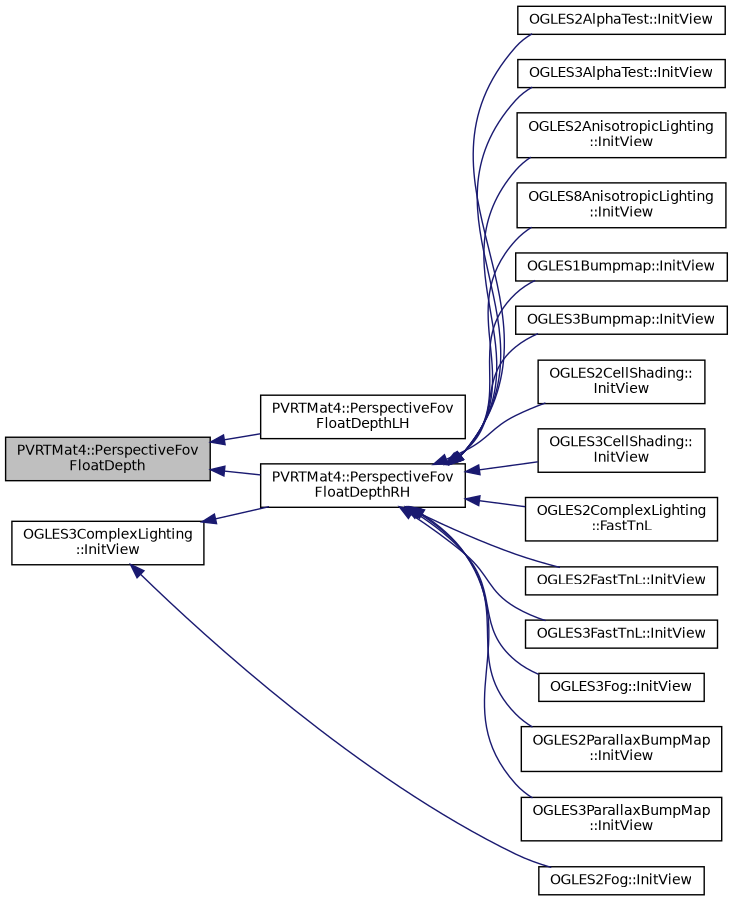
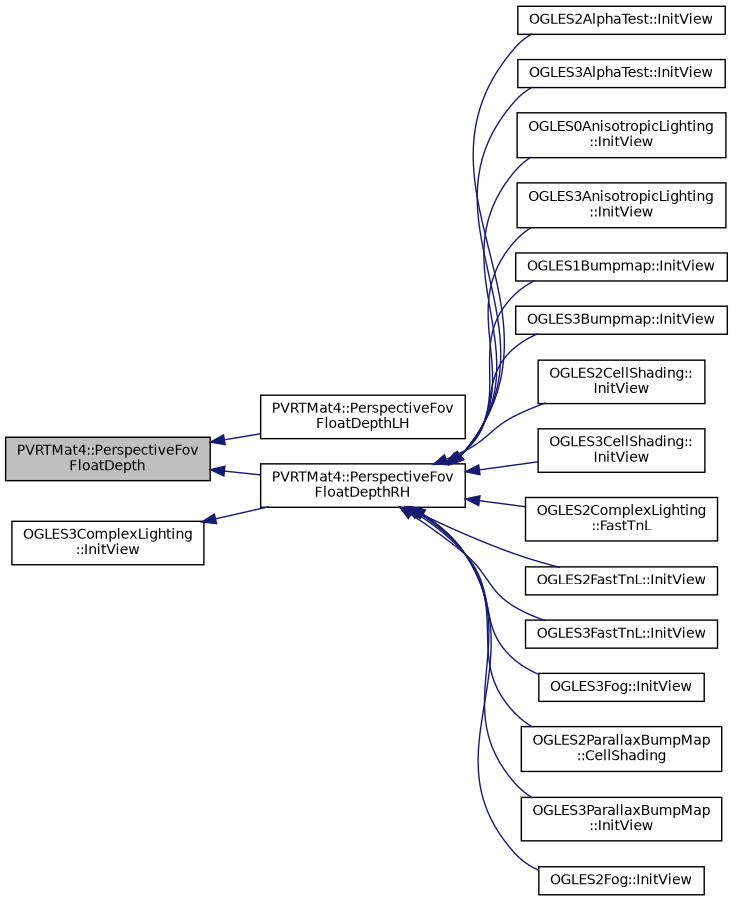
node "OGLES2AnisotropicLighting ::InitView": label "OGLES2AnisotropicLighting ::InitView" -> "OGLES0AnisotropicLighting ::InitView"
node "OGLES8AnisotropicLighting ::InitView": label "OGLES8AnisotropicLighting ::InitView" -> "OGLES3AnisotropicLighting ::InitView"
edge "OGLES2Fog::InitView" -> "OGLES3ComplexLighting ::InitView": now "OGLES2Fog::InitView" -> "PVRTMat4::PerspectiveFov FloatDepthRH"
node "OGLES2ParallaxBumpMap ::InitView": label "OGLES2ParallaxBumpMap ::InitView" -> "OGLES2ParallaxBumpMap ::CellShading"
